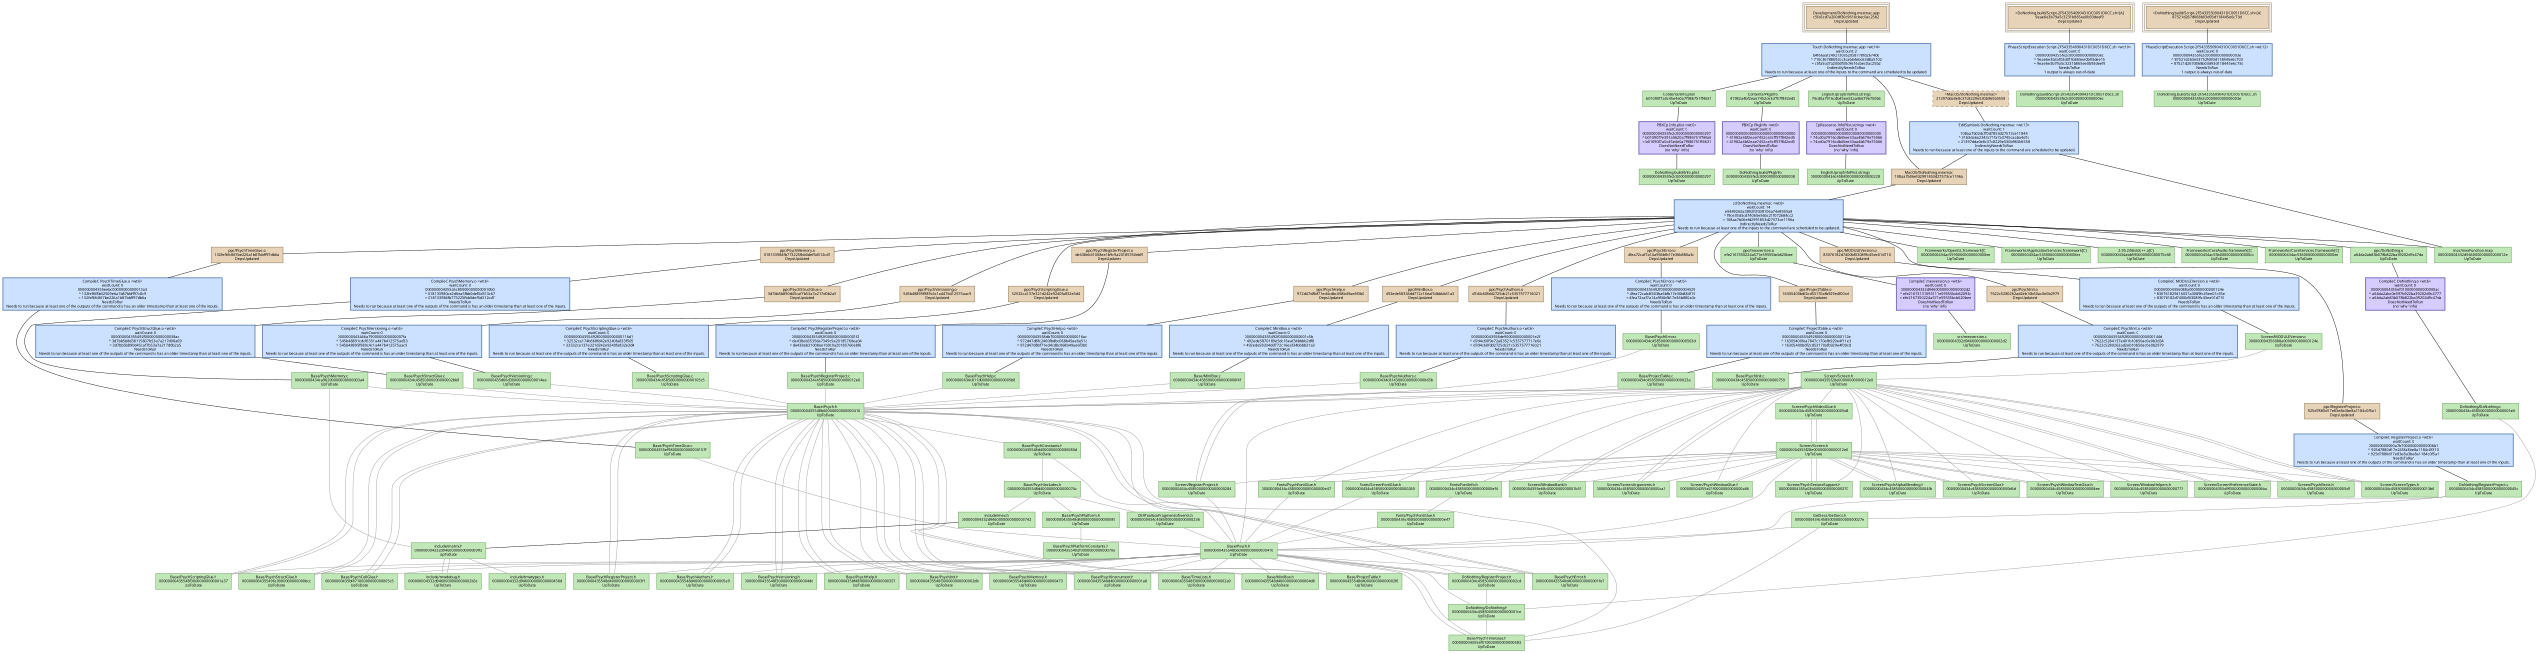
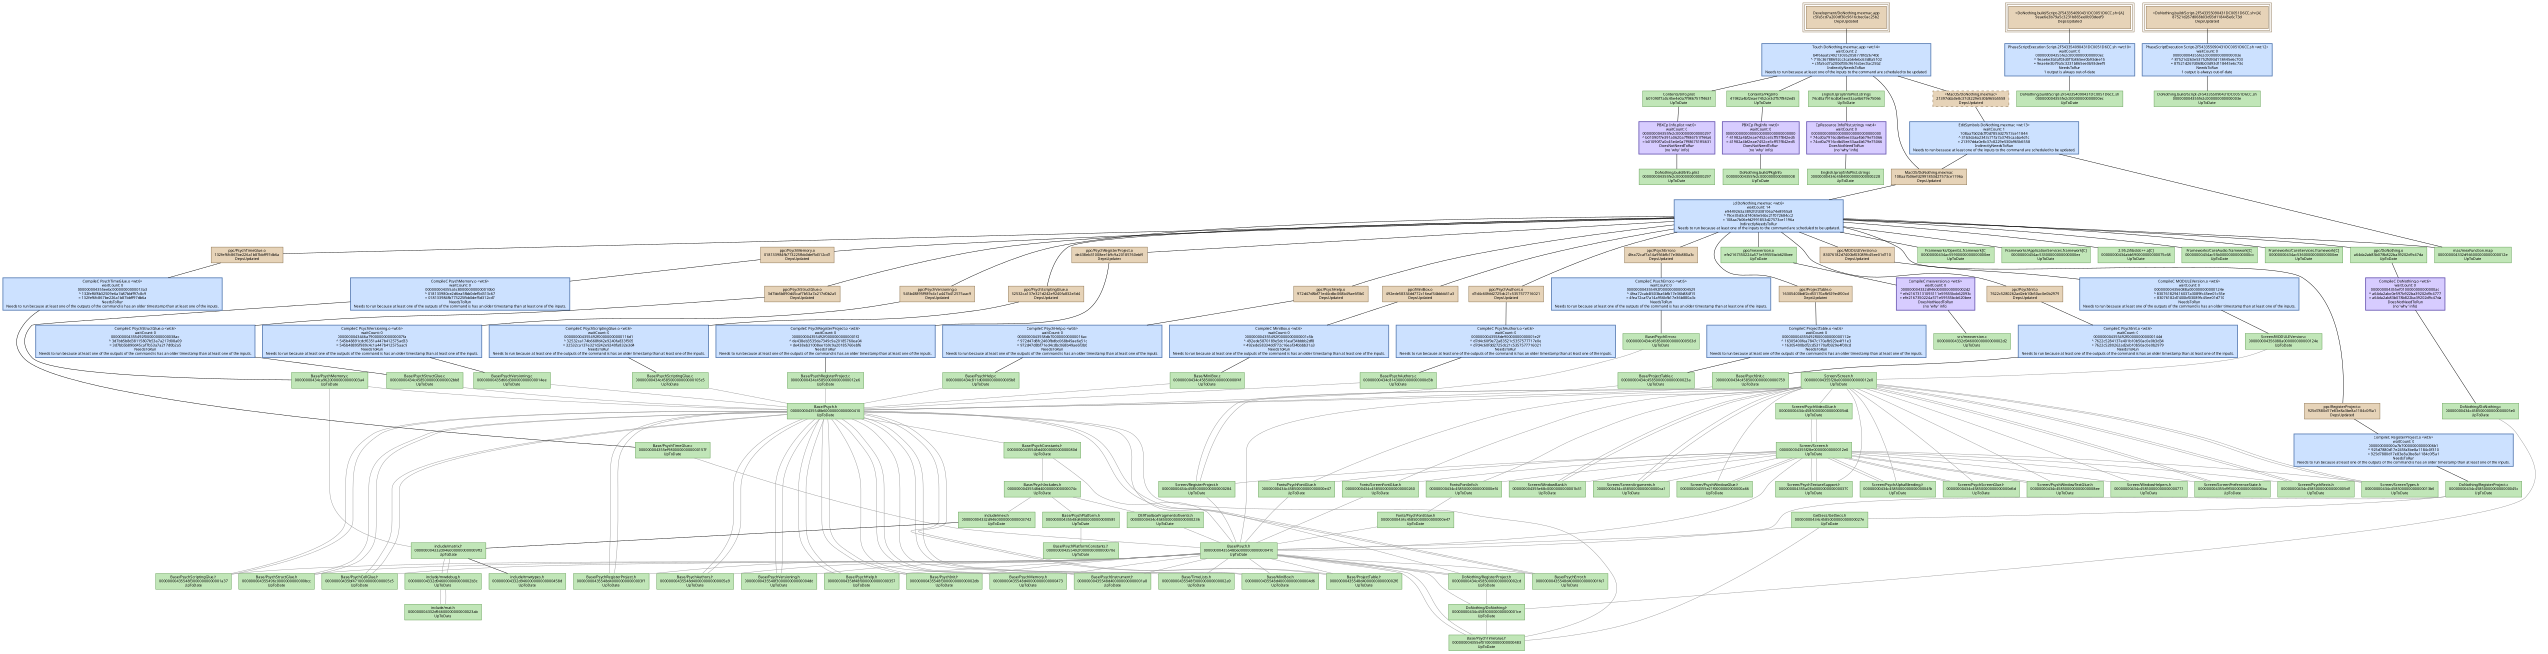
edge "include/matrix.h 000000004332d9460000000000009ff2 UpToDate" -- "include/tmwtypes.h 000000004332d946000000000000458d UpToDate": color gray60 -> black
node "include/mat.h 000000004332d94600000000000023ab UpToDate": added
